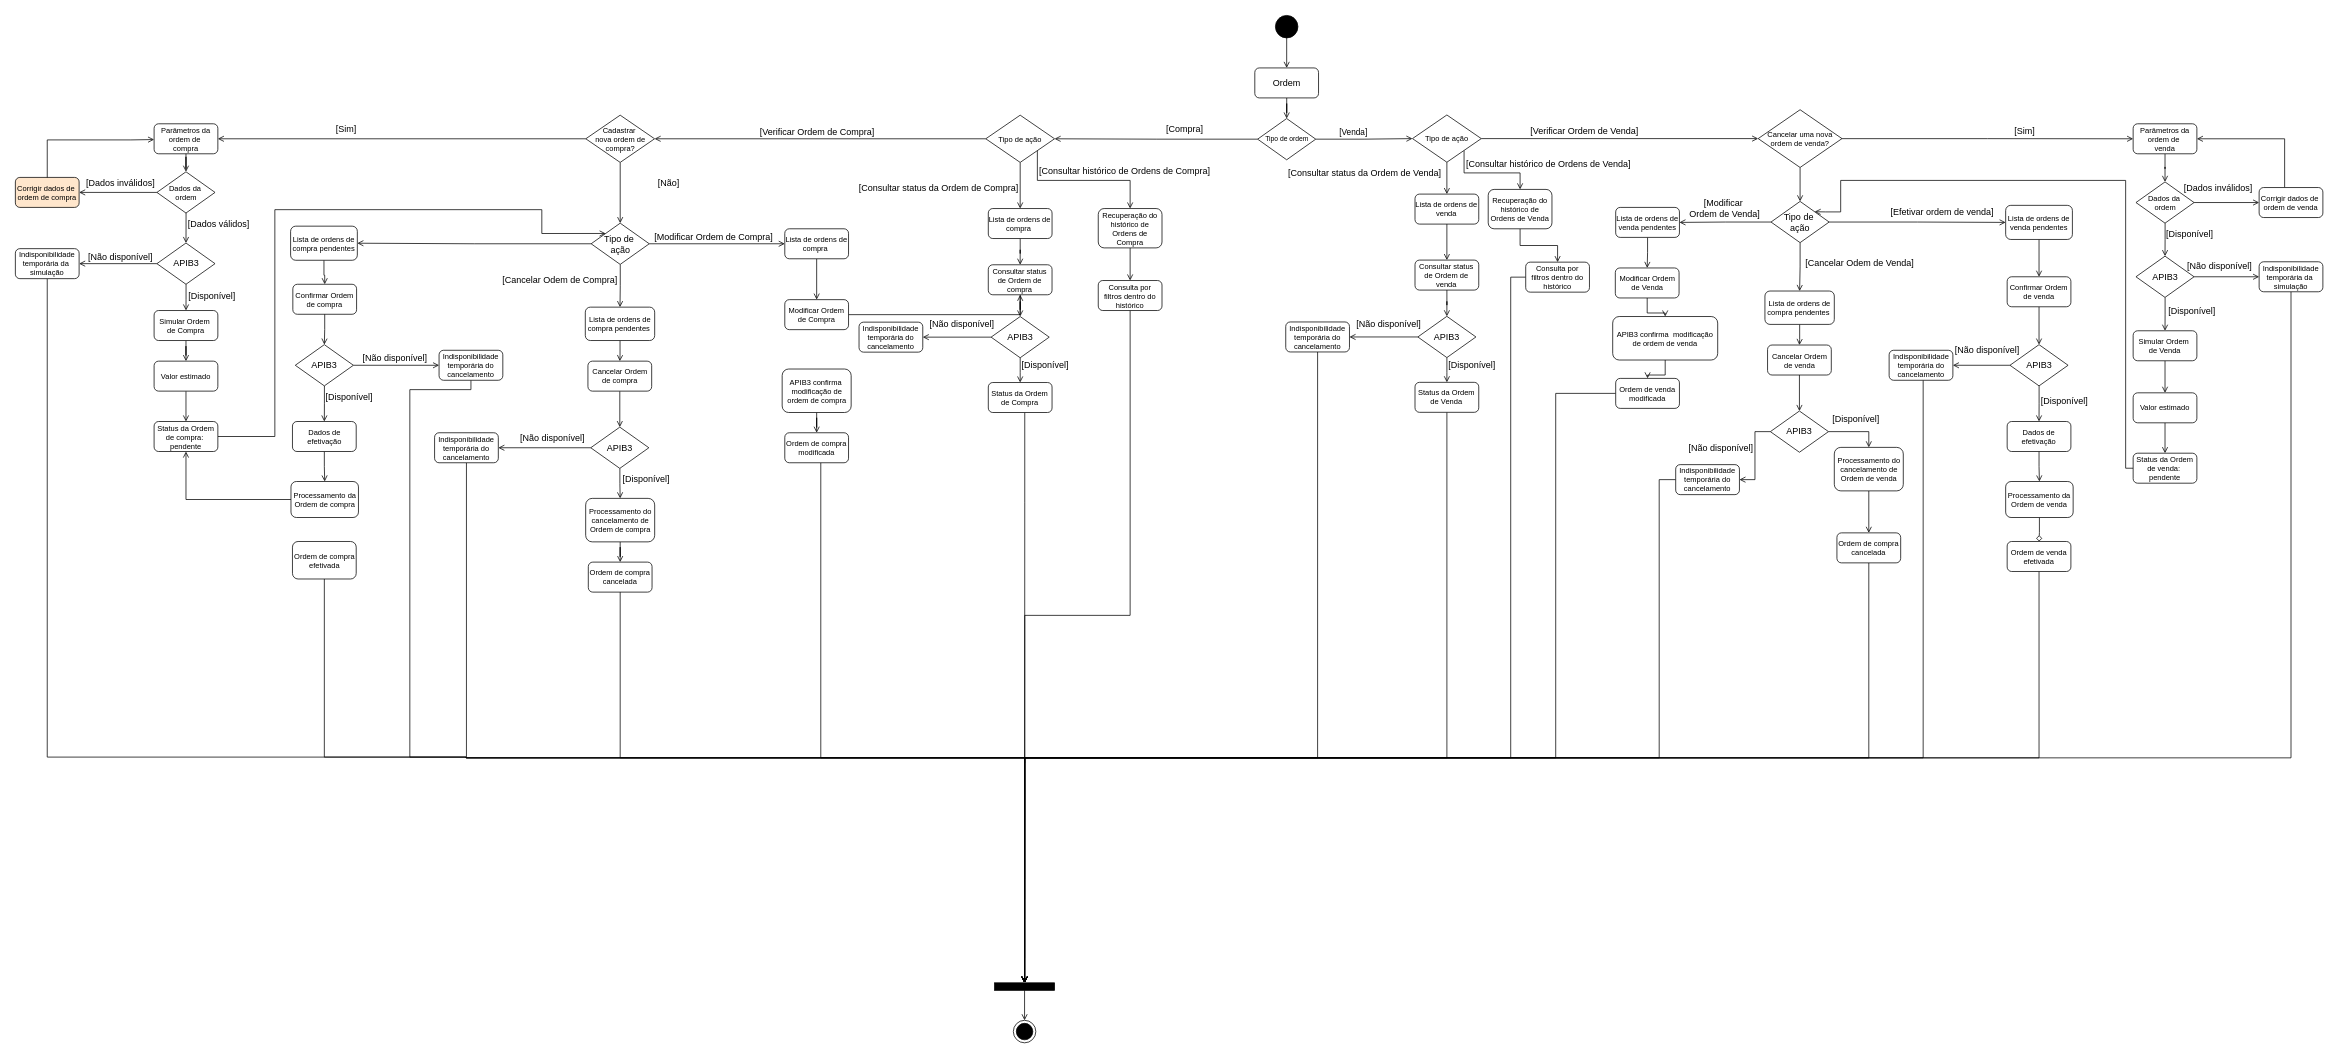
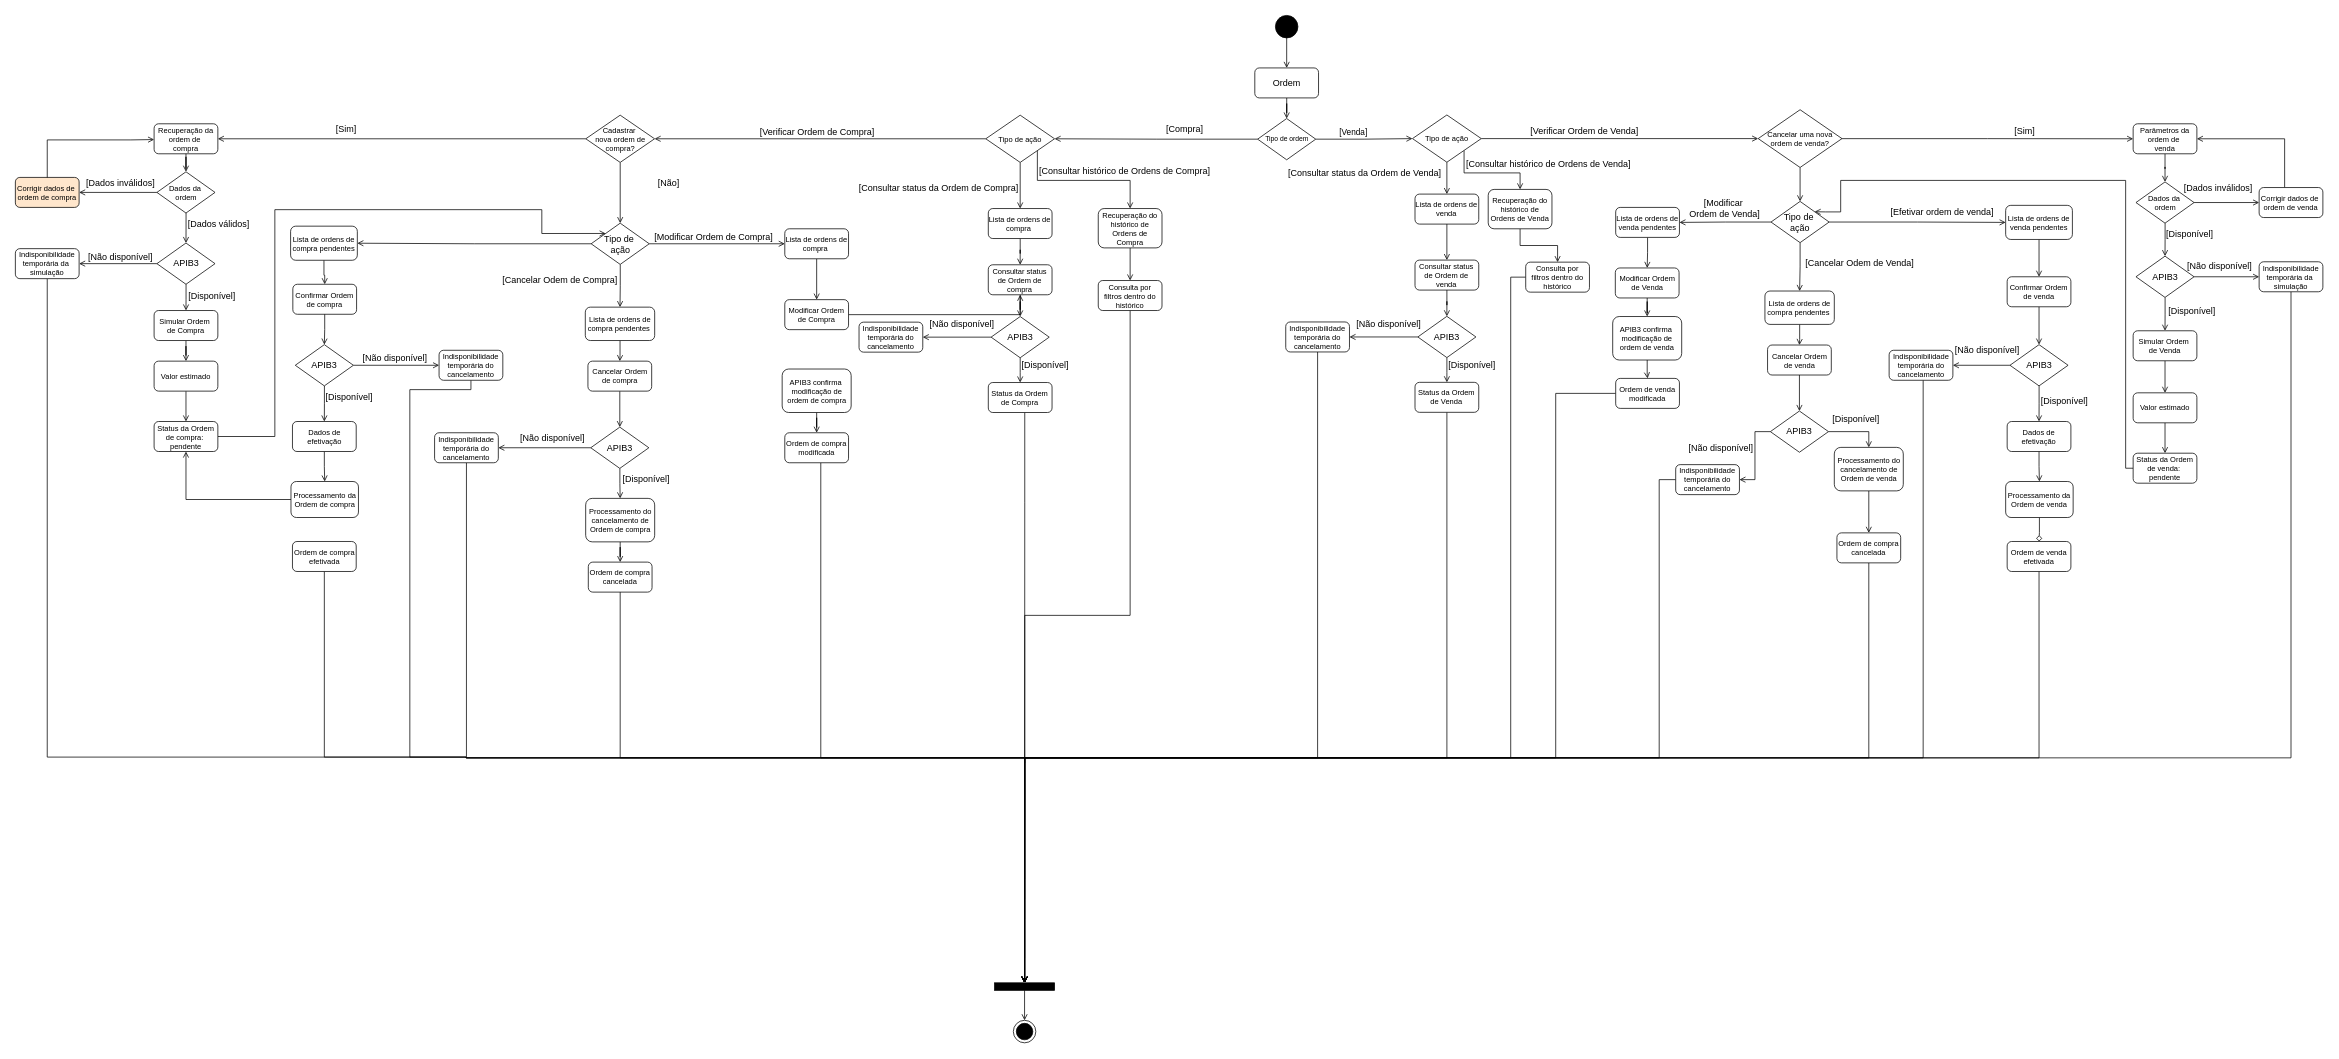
node "Parâmetros da ordem de compra": label "Parâmetros da ordem de compra" -> "Recuperação da ordem de compra"
node "APIB3 confirma modificação de ordem de venda": size 105x44 -> 69x44
node "Ordem de compra efetivada": size 64x38 -> 64x30
